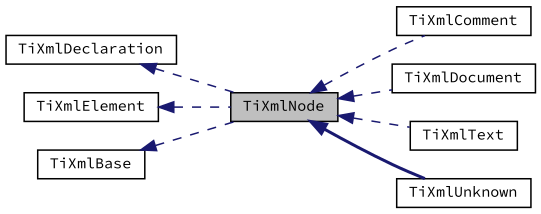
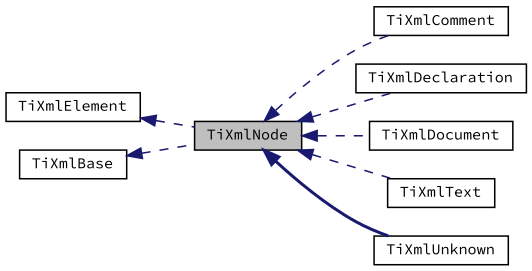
edge "TiXmlNode" -> "TiXmlDeclaration": reversed
